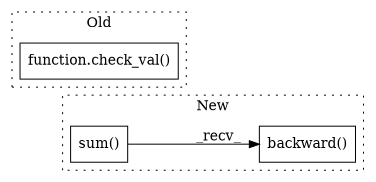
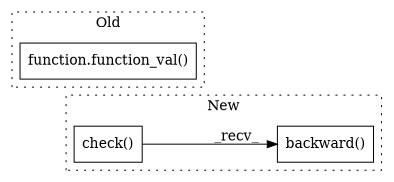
node "function.check_val()": label "function.check_val()" -> "function.function_val()"
node "sum()": label "sum()" -> "check()"
